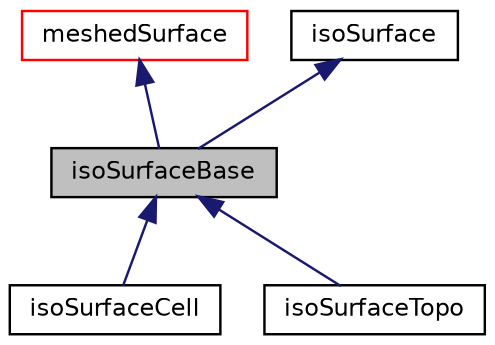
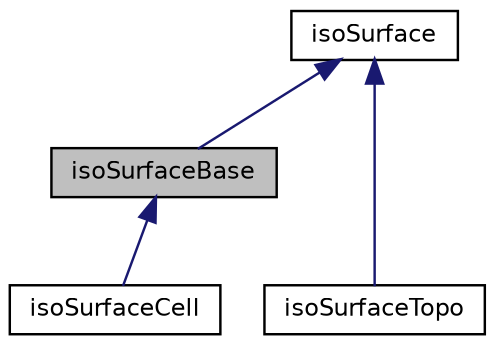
node "meshedSurface": removed
edge "isoSurfaceTopo" -> "isoSurfaceBase": now "isoSurfaceTopo" -> "isoSurface"
